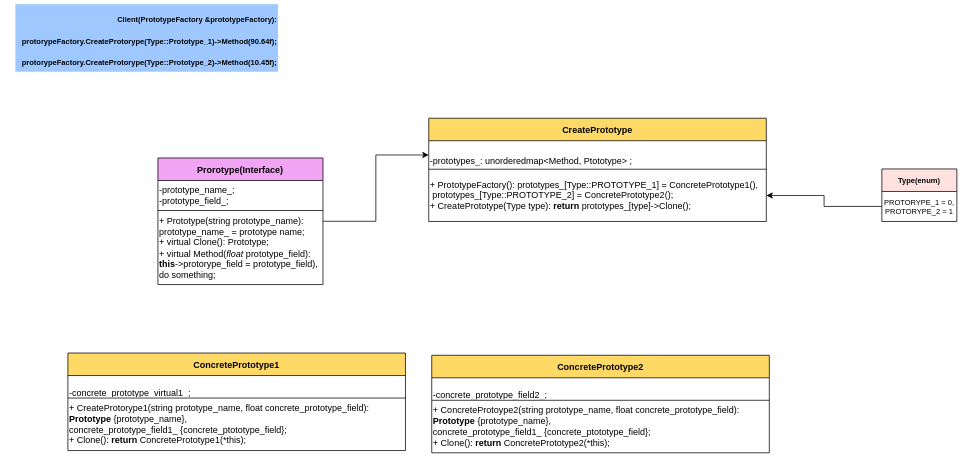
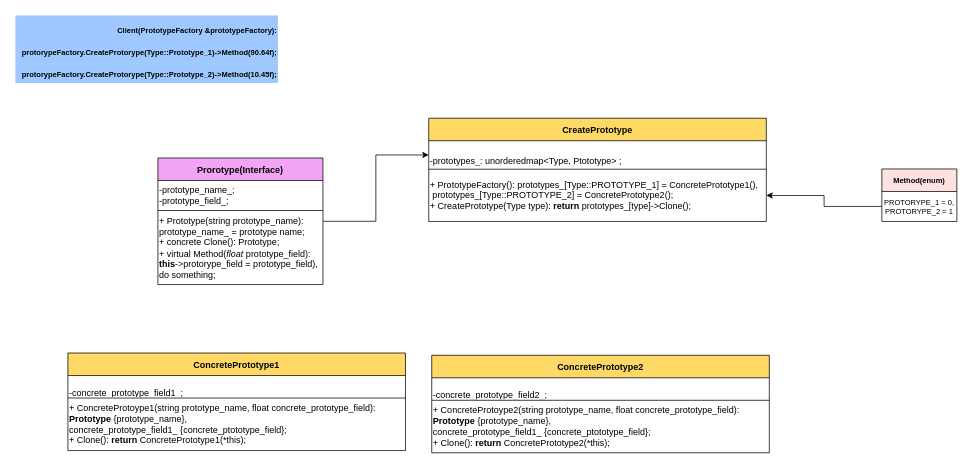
node "Client(PrototypeFactory &prototypeFactory): protorypeFactory.CreateProtorype(Type::Prototype_1)->Method(90.64f); protorypeFactory.CreateProtorype(Type::Prototype_2)->Method(10.45f);": moved (147, 38) -> (147, 49)
node "-prototypes_: unorderedmap<Method, Ptototype> ;": label "-prototypes_: unorderedmap<Method, Ptototype> ;" -> "-prototypes_: unorderedmap<Type, Ptototype> ;"
node "Type(enum)": label "Type(enum)" -> "Method(enum)"
node "+ Prototype(string prototype_name): prototype_name_ = prototype name; + virtual Clone(): Prototype; + virtual Method(float prototype_field): this->protorype_field = prototype_field), do something;": label "+ Prototype(string prototype_name): prototype_name_ = prototype name; + virtual Clone(): Prototype; + virtual Method(float prototype_field): this->protorype_field = prototype_field), do something;" -> "+ Prototype(string prototype_name): prototype_name_ = prototype name; + concrete Clone(): Prototype; + virtual Method(float prototype_field): this->protorype_field = prototype_field), do something;"
node "-concrete_prototype_virtual1_;": label "-concrete_prototype_virtual1_;" -> "-concrete_prototype_field1_;"
node "+ CreateProtorype1(string prototype_name, float concrete_prototype_field): Prototype {prototype_name}, concrete_prototype_field1_ {concrete_ptototype_field}; + Clone(): return ConcretePrototype1(*this);": label "+ CreateProtorype1(string prototype_name, float concrete_prototype_field): Prototype {prototype_name}, concrete_prototype_field1_ {concrete_ptototype_field}; + Clone(): return ConcretePrototype1(*this);" -> "+ ConcreteProtoype1(string prototype_name, float concrete_prototype_field): Prototype {prototype_name}, concrete_prototype_field1_ {concrete_ptototype_field}; + Clone(): return ConcretePrototype1(*this);"
